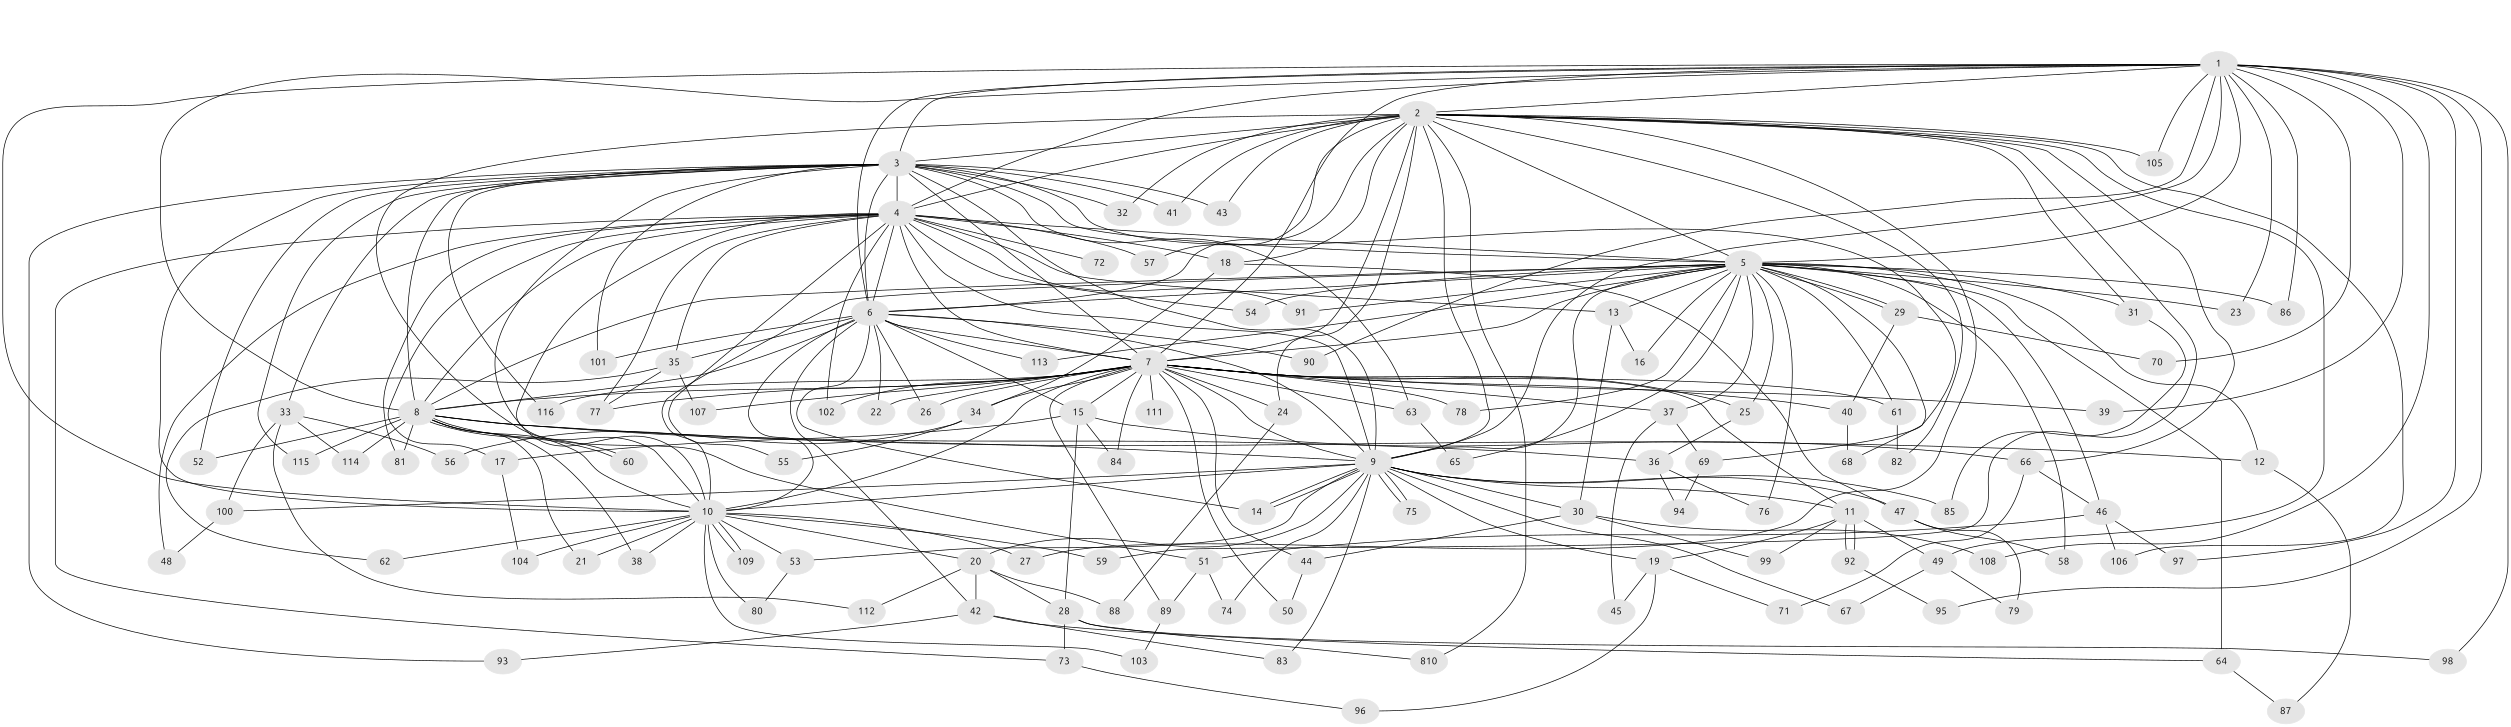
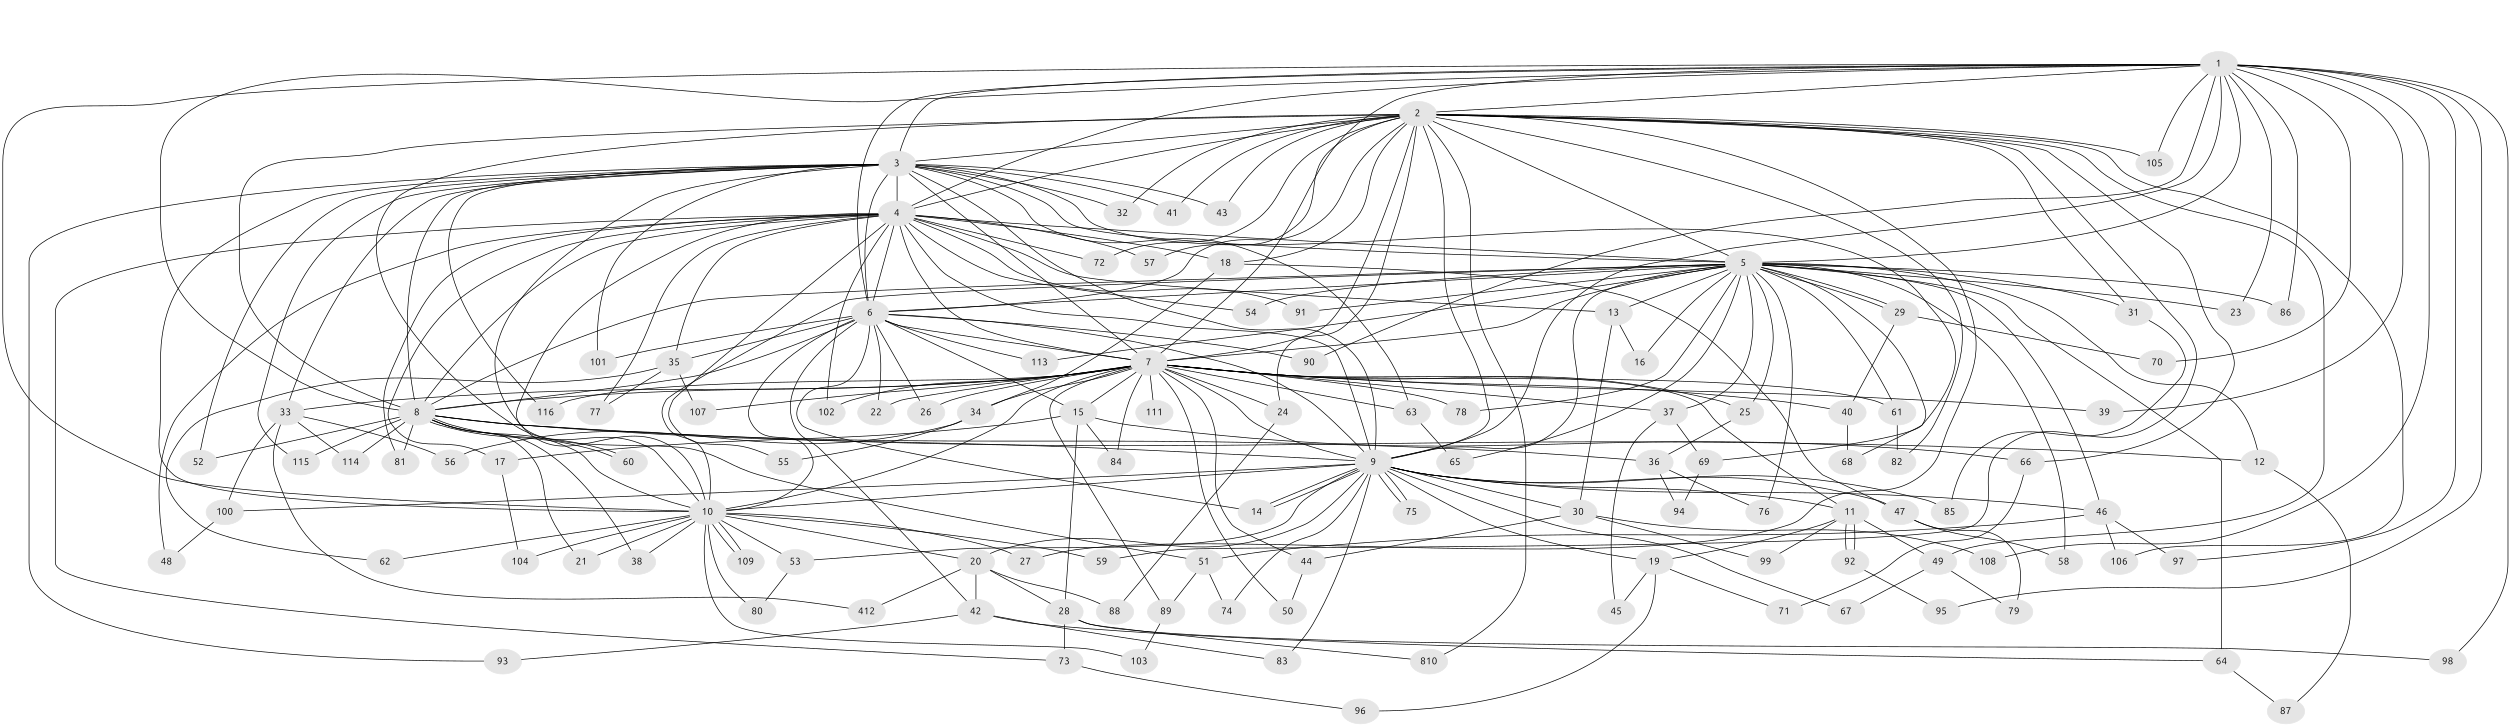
edge "2" -- "8": added
edge "2" -- "72": added
edge "7" -- "77": now "7" -- "33"
edge "66" -- "46": now "9" -- "46"
node "112": label "112" -> "412"
